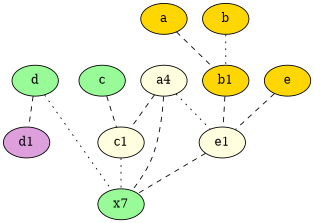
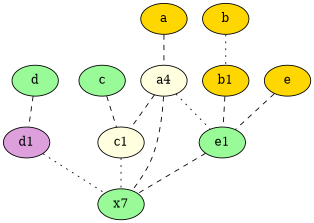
edge "a" -- "b1": now "a" -- "a4"
edge "d" -- "x7": now "d1" -- "x7"
node "e1": fillcolor lightyellow -> palegreen
